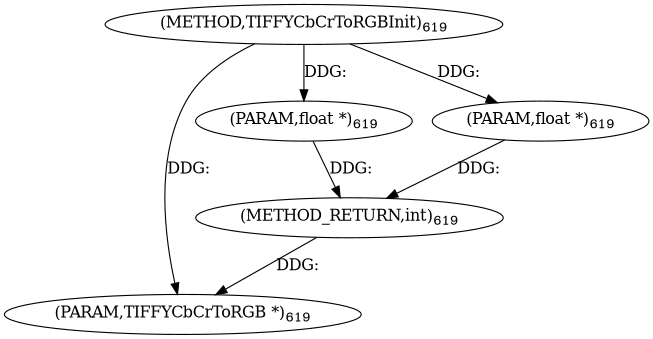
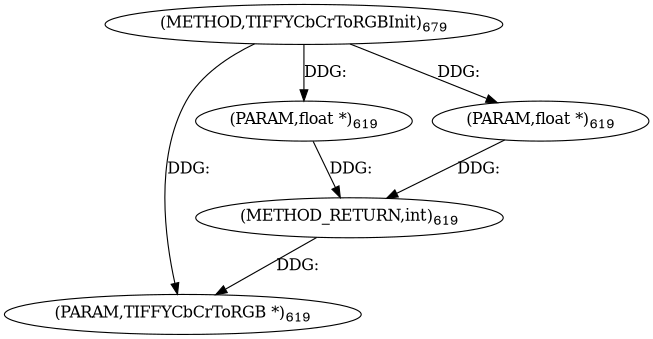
node "(METHOD,TIFFYCbCrToRGBInit)": text "619" -> "679"
